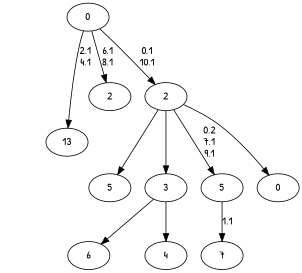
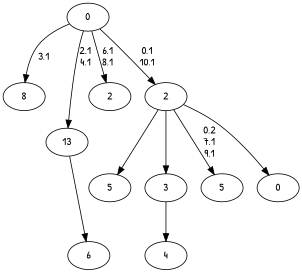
node "8": added
edge "3" -> "6": now "13" -> "6"
node "7": removed
